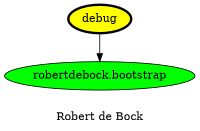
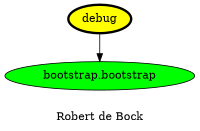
node "robertdebock.bootstrap": label "robertdebock.bootstrap" -> "bootstrap.bootstrap"
